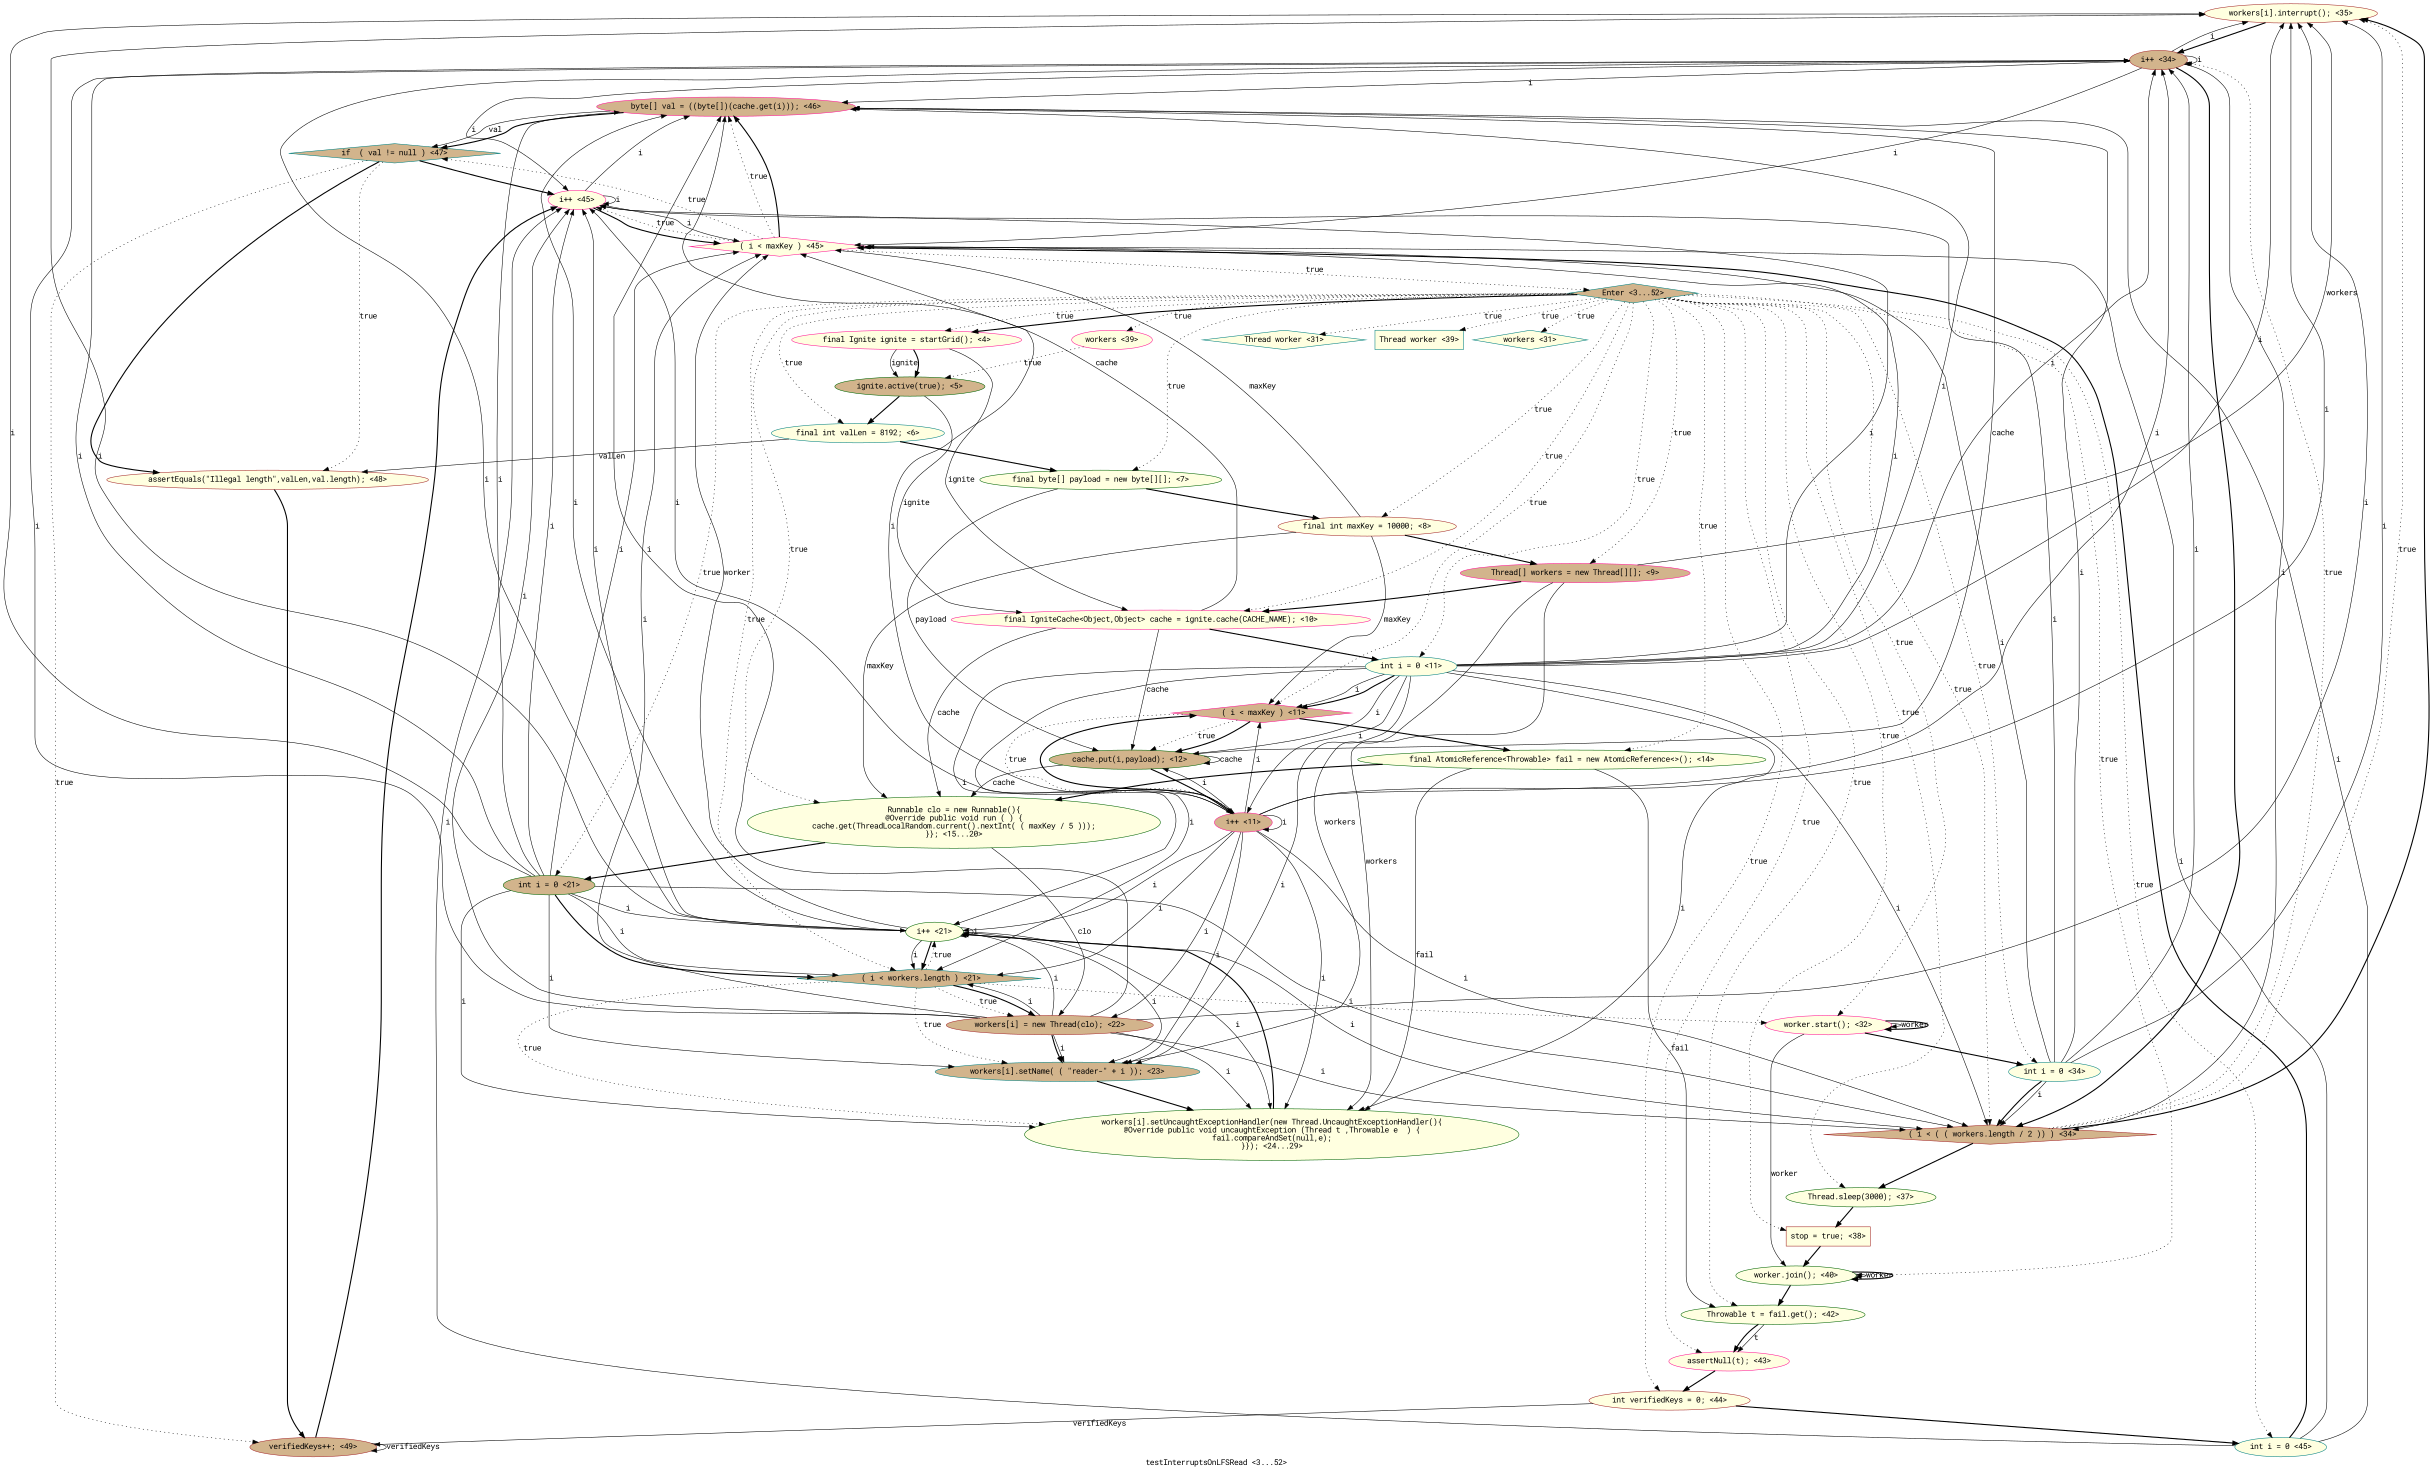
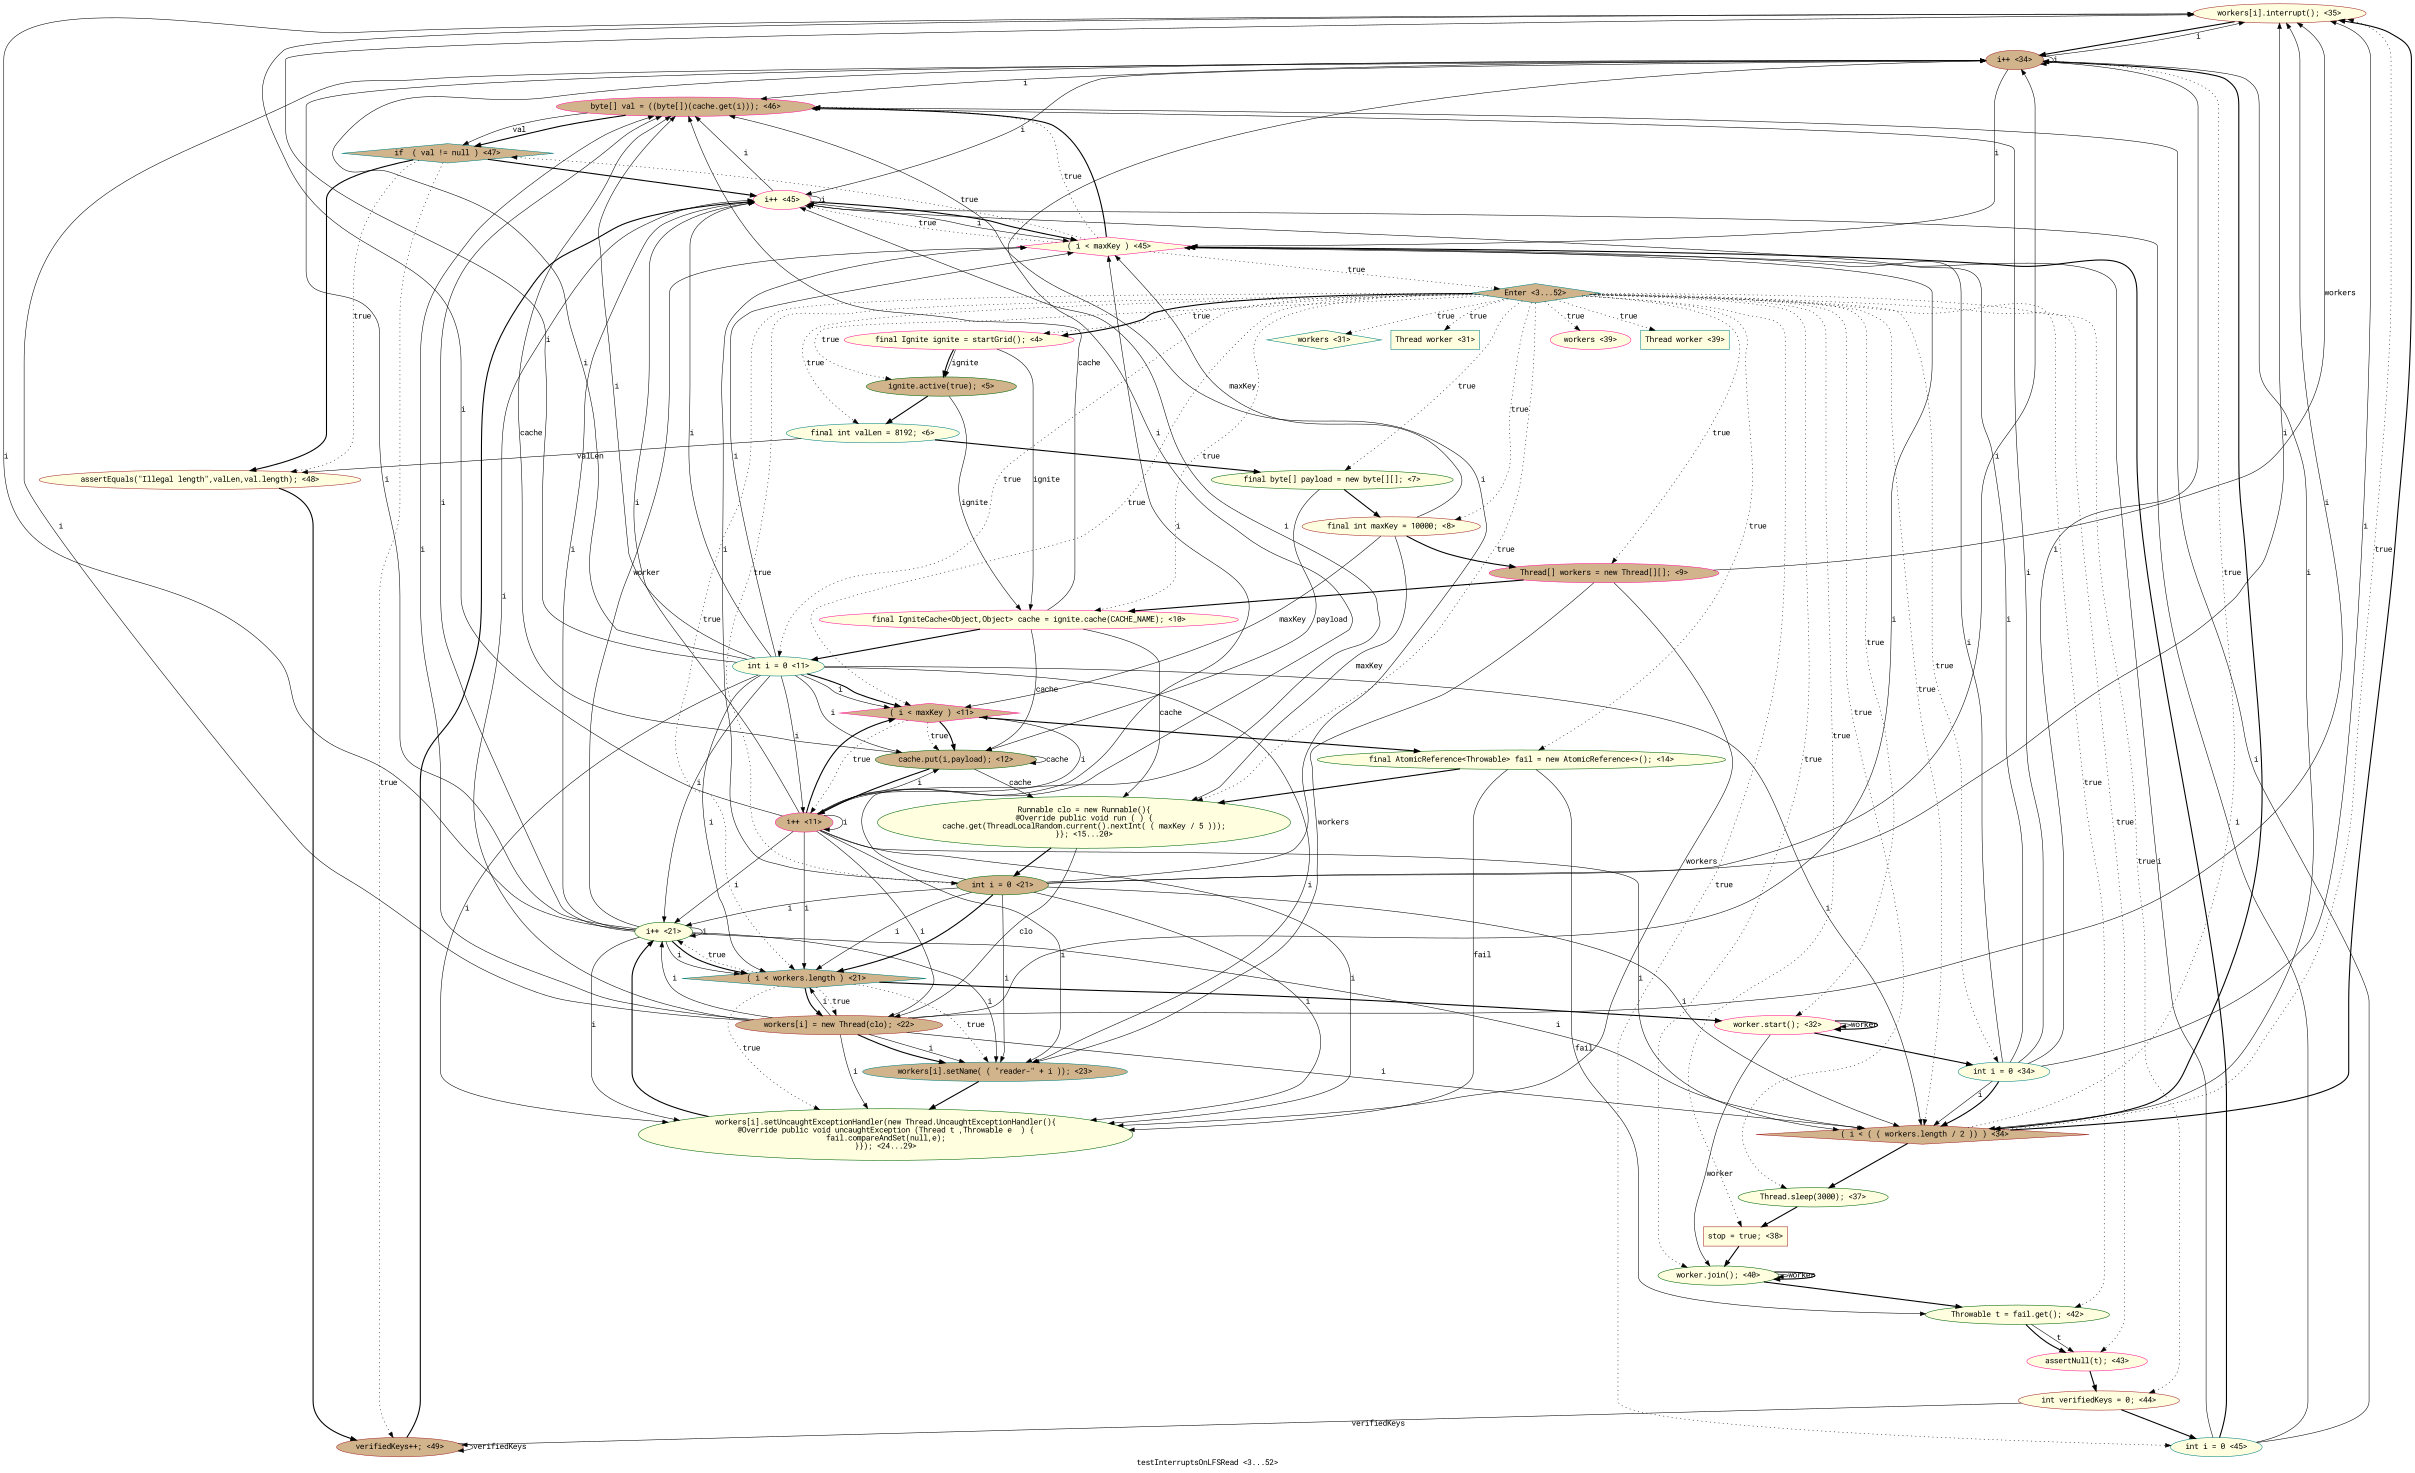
node "Thread worker <31>": shape diamond -> box
edge "workers <39>" -> "ignite.active(true); <5>": now "Enter <3...52>" -> "ignite.active(true); <5>"
edge "( i < workers.length ) <21>" -> "worker.start(); <32>": style dotted -> bold
